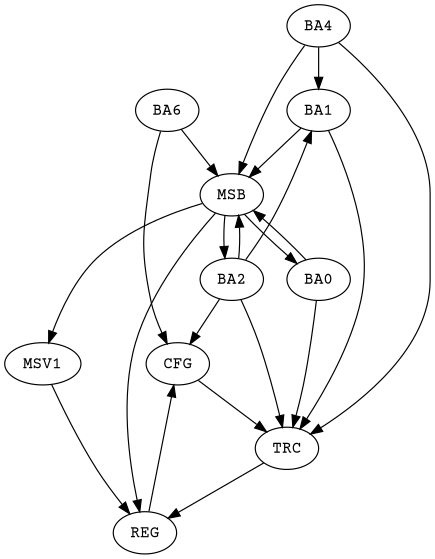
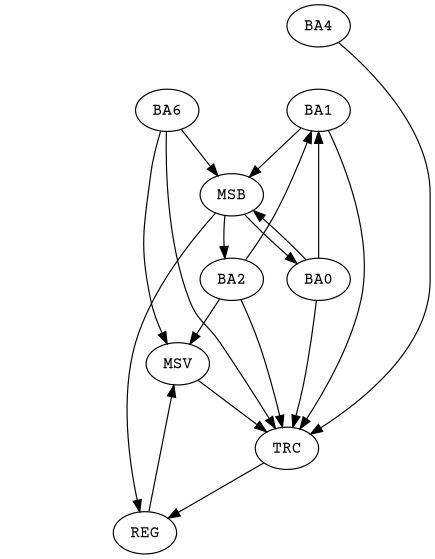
edge "BA4" -> "BA1": now "BA0" -> "BA1"
edge "BA4" -> "MSB": removed
edge "BA2" -> "MSB": removed
edge "BA6" -> "TRC": added
node "MSV1": removed
node "CFG": label "CFG" -> "MSV"
